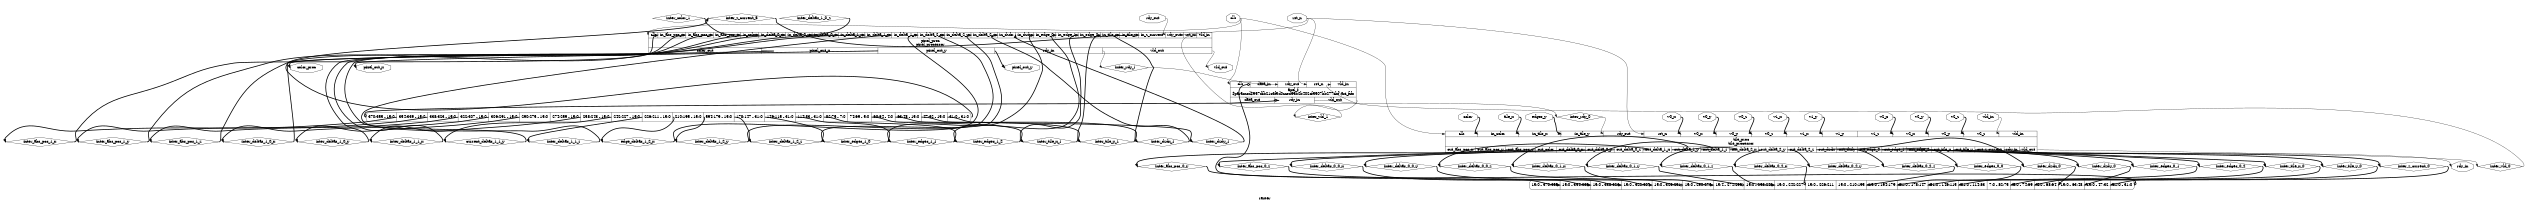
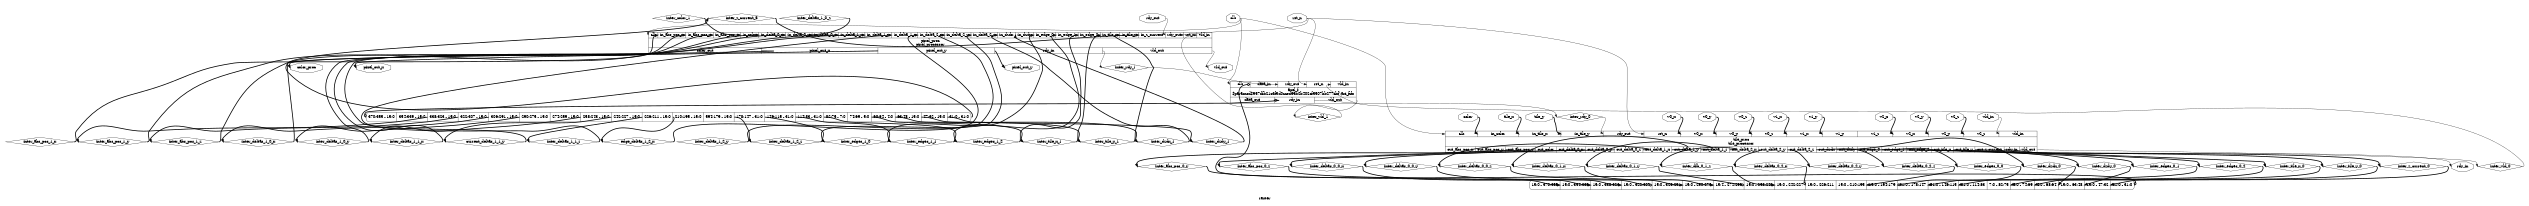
node "edges_y": label "edges_y" -> "tile_y"
edge "370:355 - 15:0" -> "inter_abs_pos_1_x": removed
edge "370:355 - 15:0" -> "inter_deltas_1_2_y": removed
node "inter_deltas_0_1_z": label "inter_deltas_0_1_z" -> "inter_dfb_0_1_z"
edge "inter_deltas_0_0_y" -> "15:0 - 370:355": arrowhead normal -> odiamond
edge "inter_deltas_0_0_z" -> "15:0 - 370:355": arrowhead odiamond -> normal
edge "inter_edges_0_0" -> "15:0 - 370:355": arrowhead normal -> odiamond
